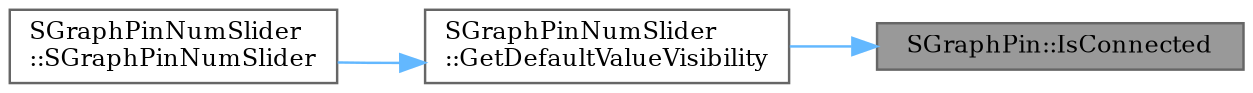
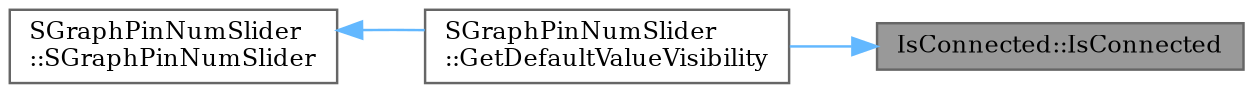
node "SGraphPin::IsConnected": label "SGraphPin::IsConnected" -> "IsConnected::IsConnected"
edge "SGraphPinNumSlider ::SGraphPinNumSlider" -> "SGraphPinNumSlider ::GetDefaultValueVisibility": reversed
